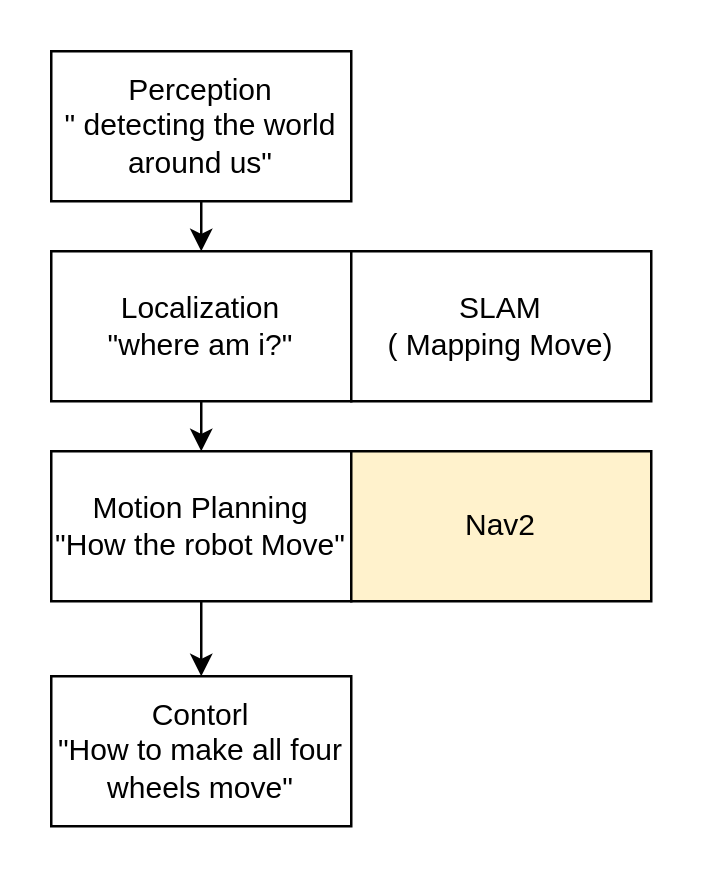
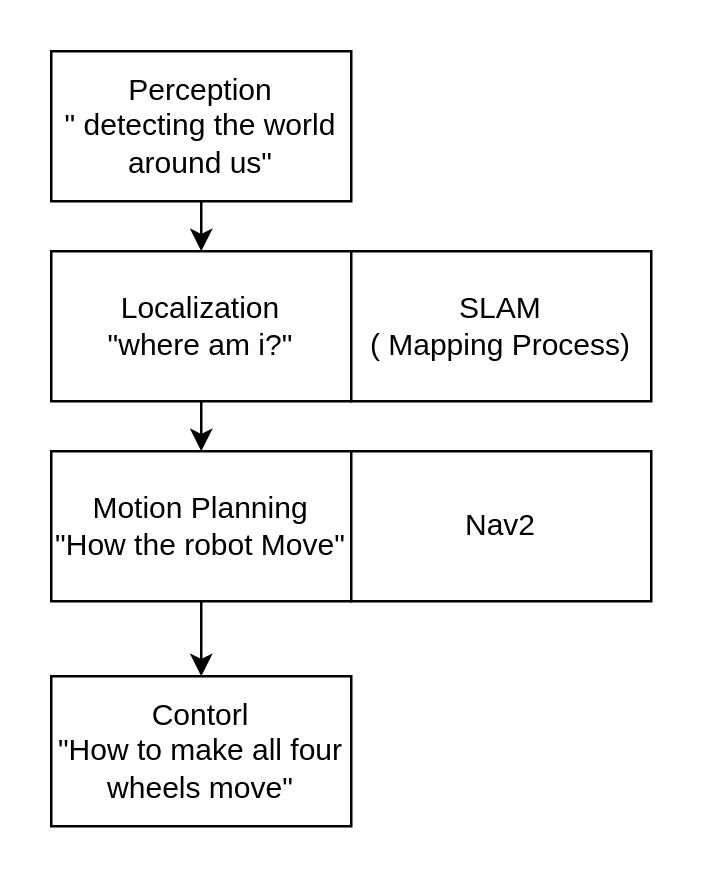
node "SLAM ( Mapping Move)": label "SLAM ( Mapping Move)" -> "SLAM ( Mapping Process)"
node "Nav2": fillcolor #fff2cc -> #ffffff
